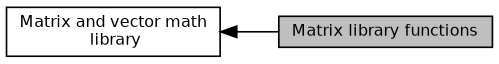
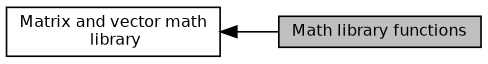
node "Matrix library functions": label "Matrix library functions" -> "Math library functions"
